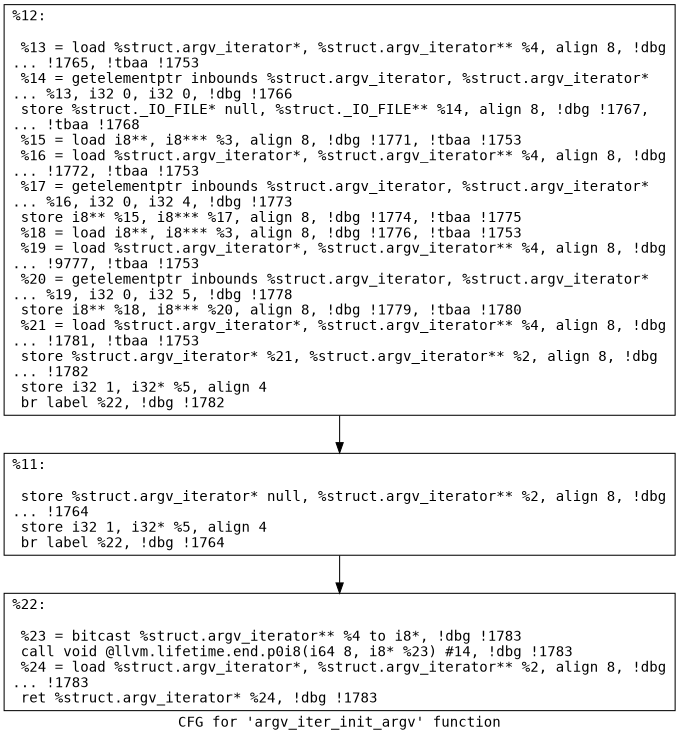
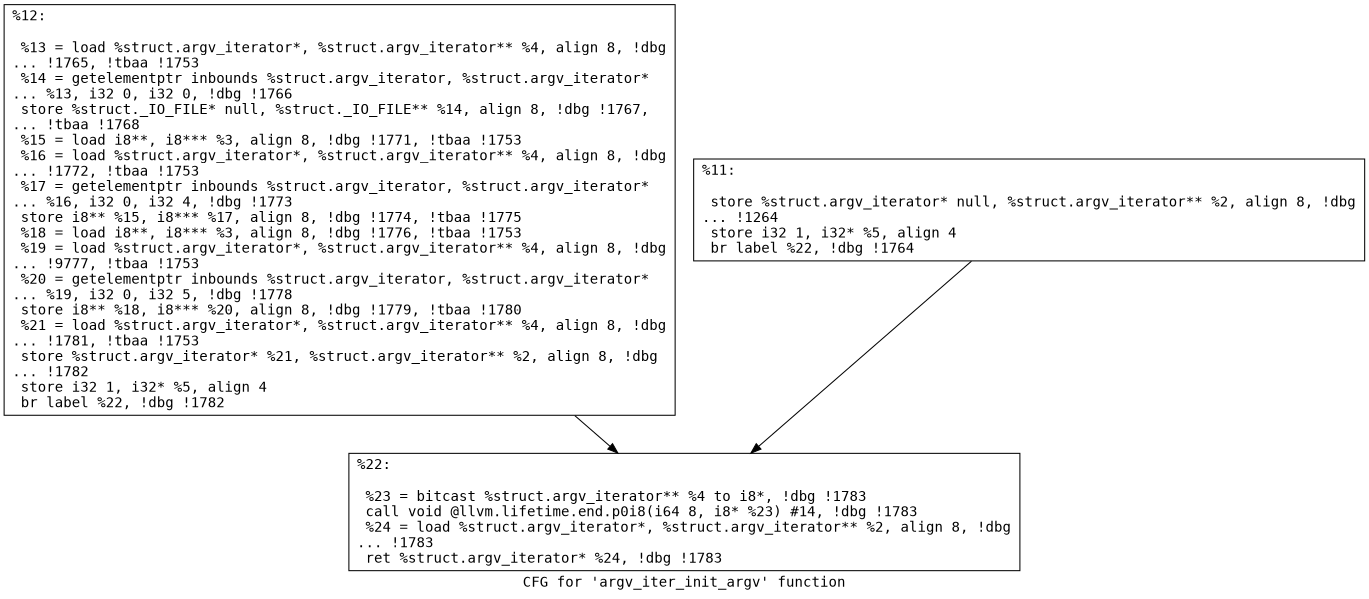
edge "%12:" -> "%11:": now "%12:" -> "%22:"
node "%11:": text "... !1764" -> "... !1264"
